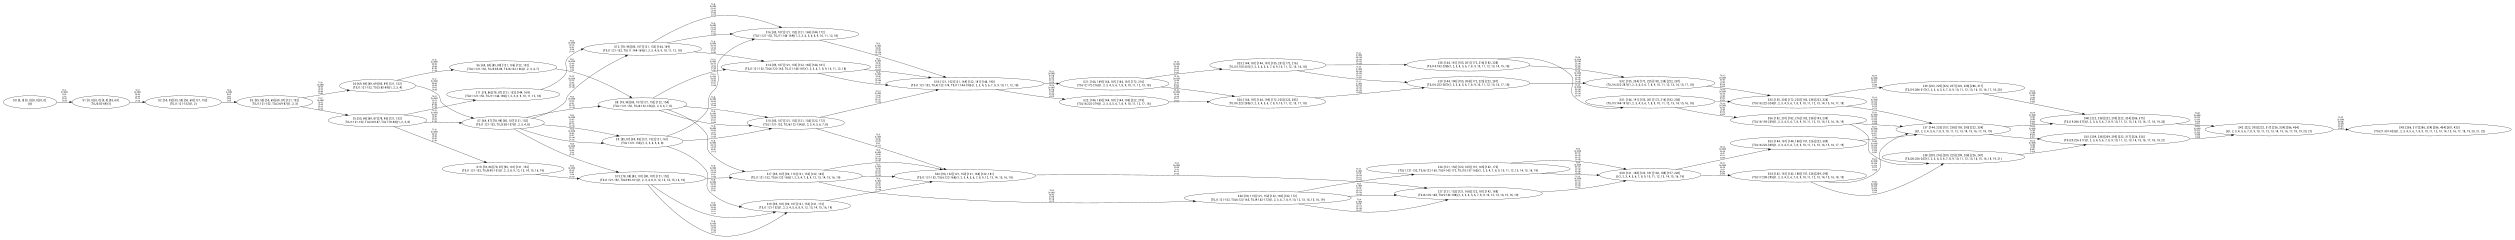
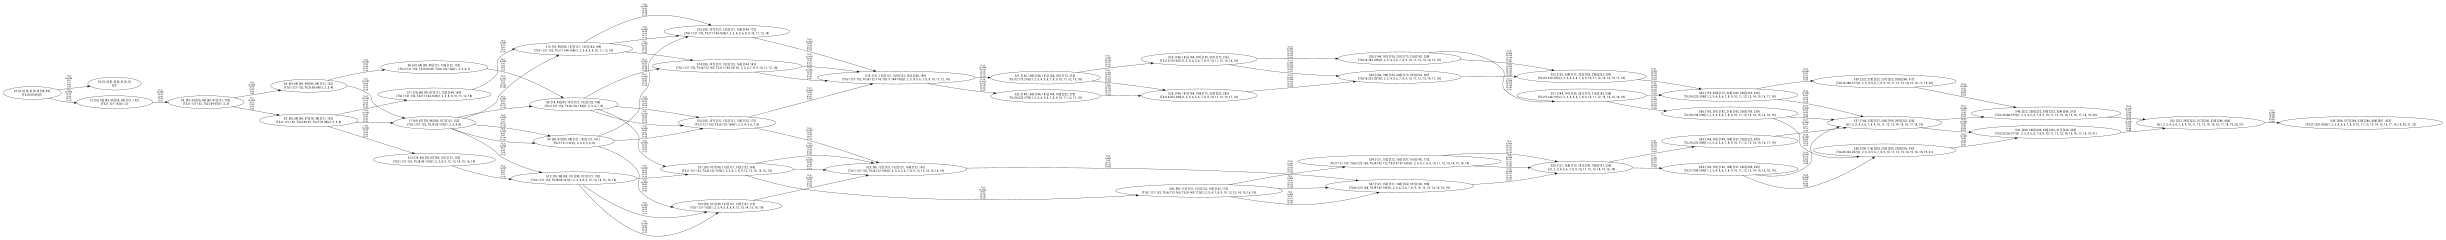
edge "S0: [0, 0] [0, 0] [0, 0] [0, 0] {}{}" -> "S1: [0, 0] [0, 0] [0, 0] [55, 69] {T0J0:55-69}{1}": reversed
